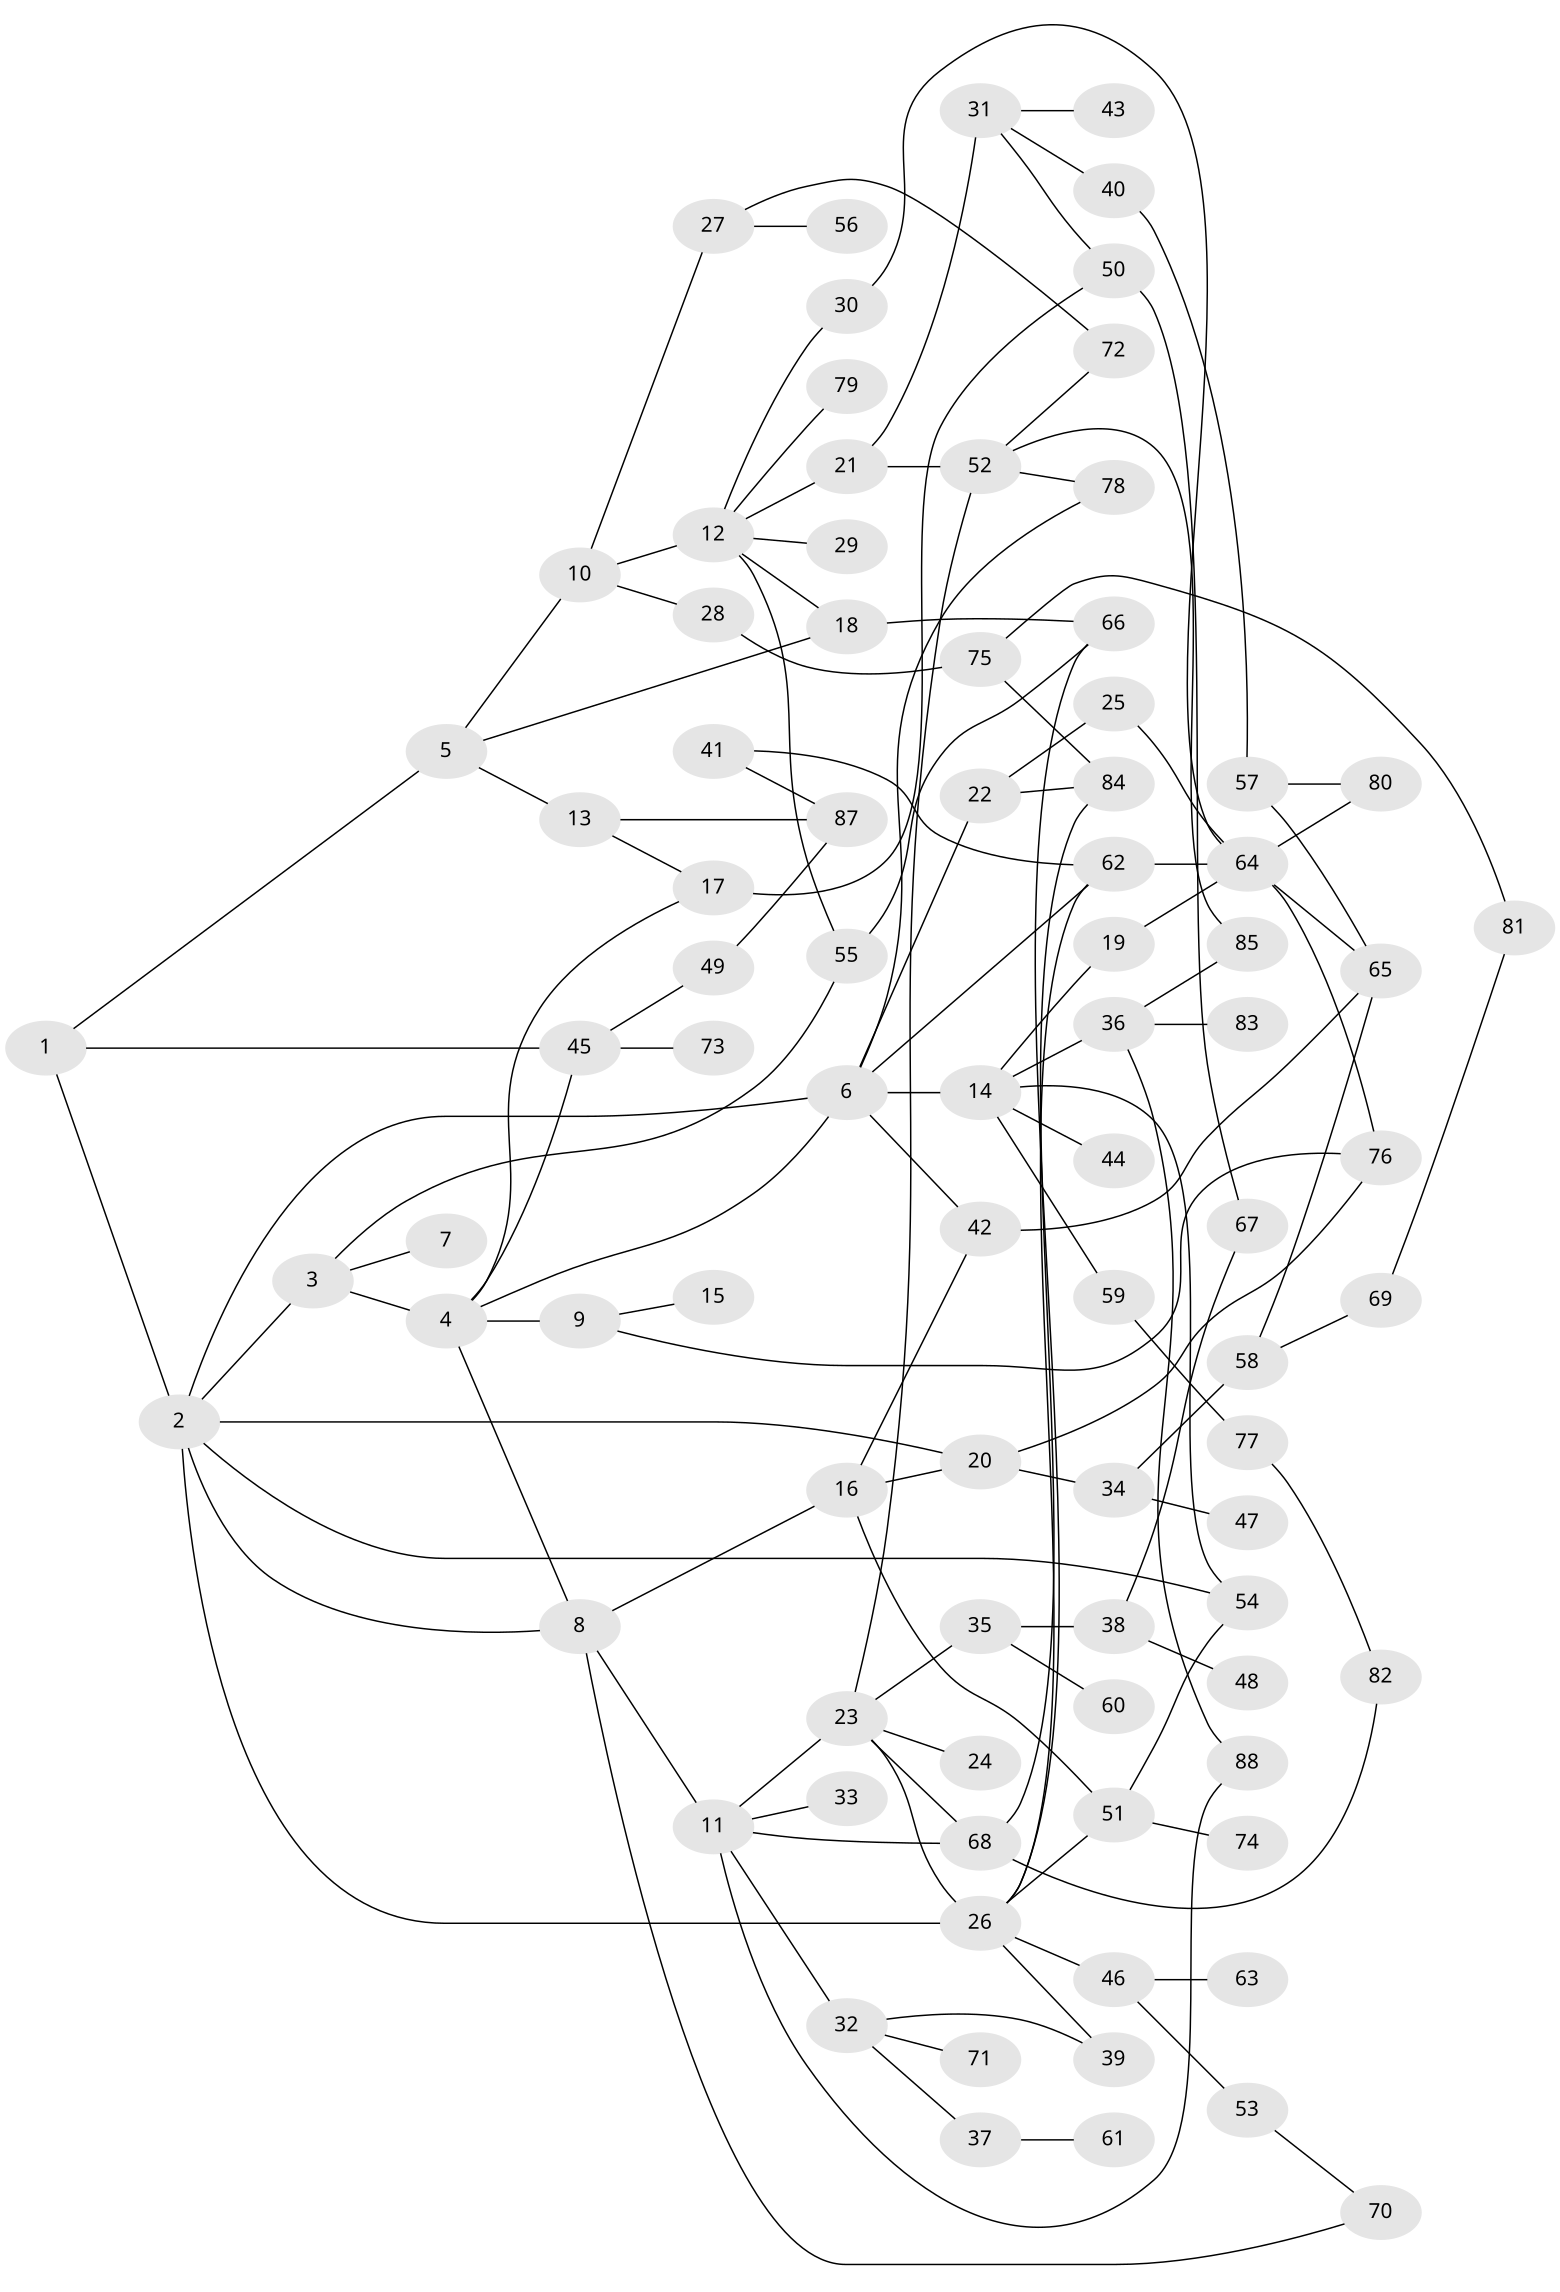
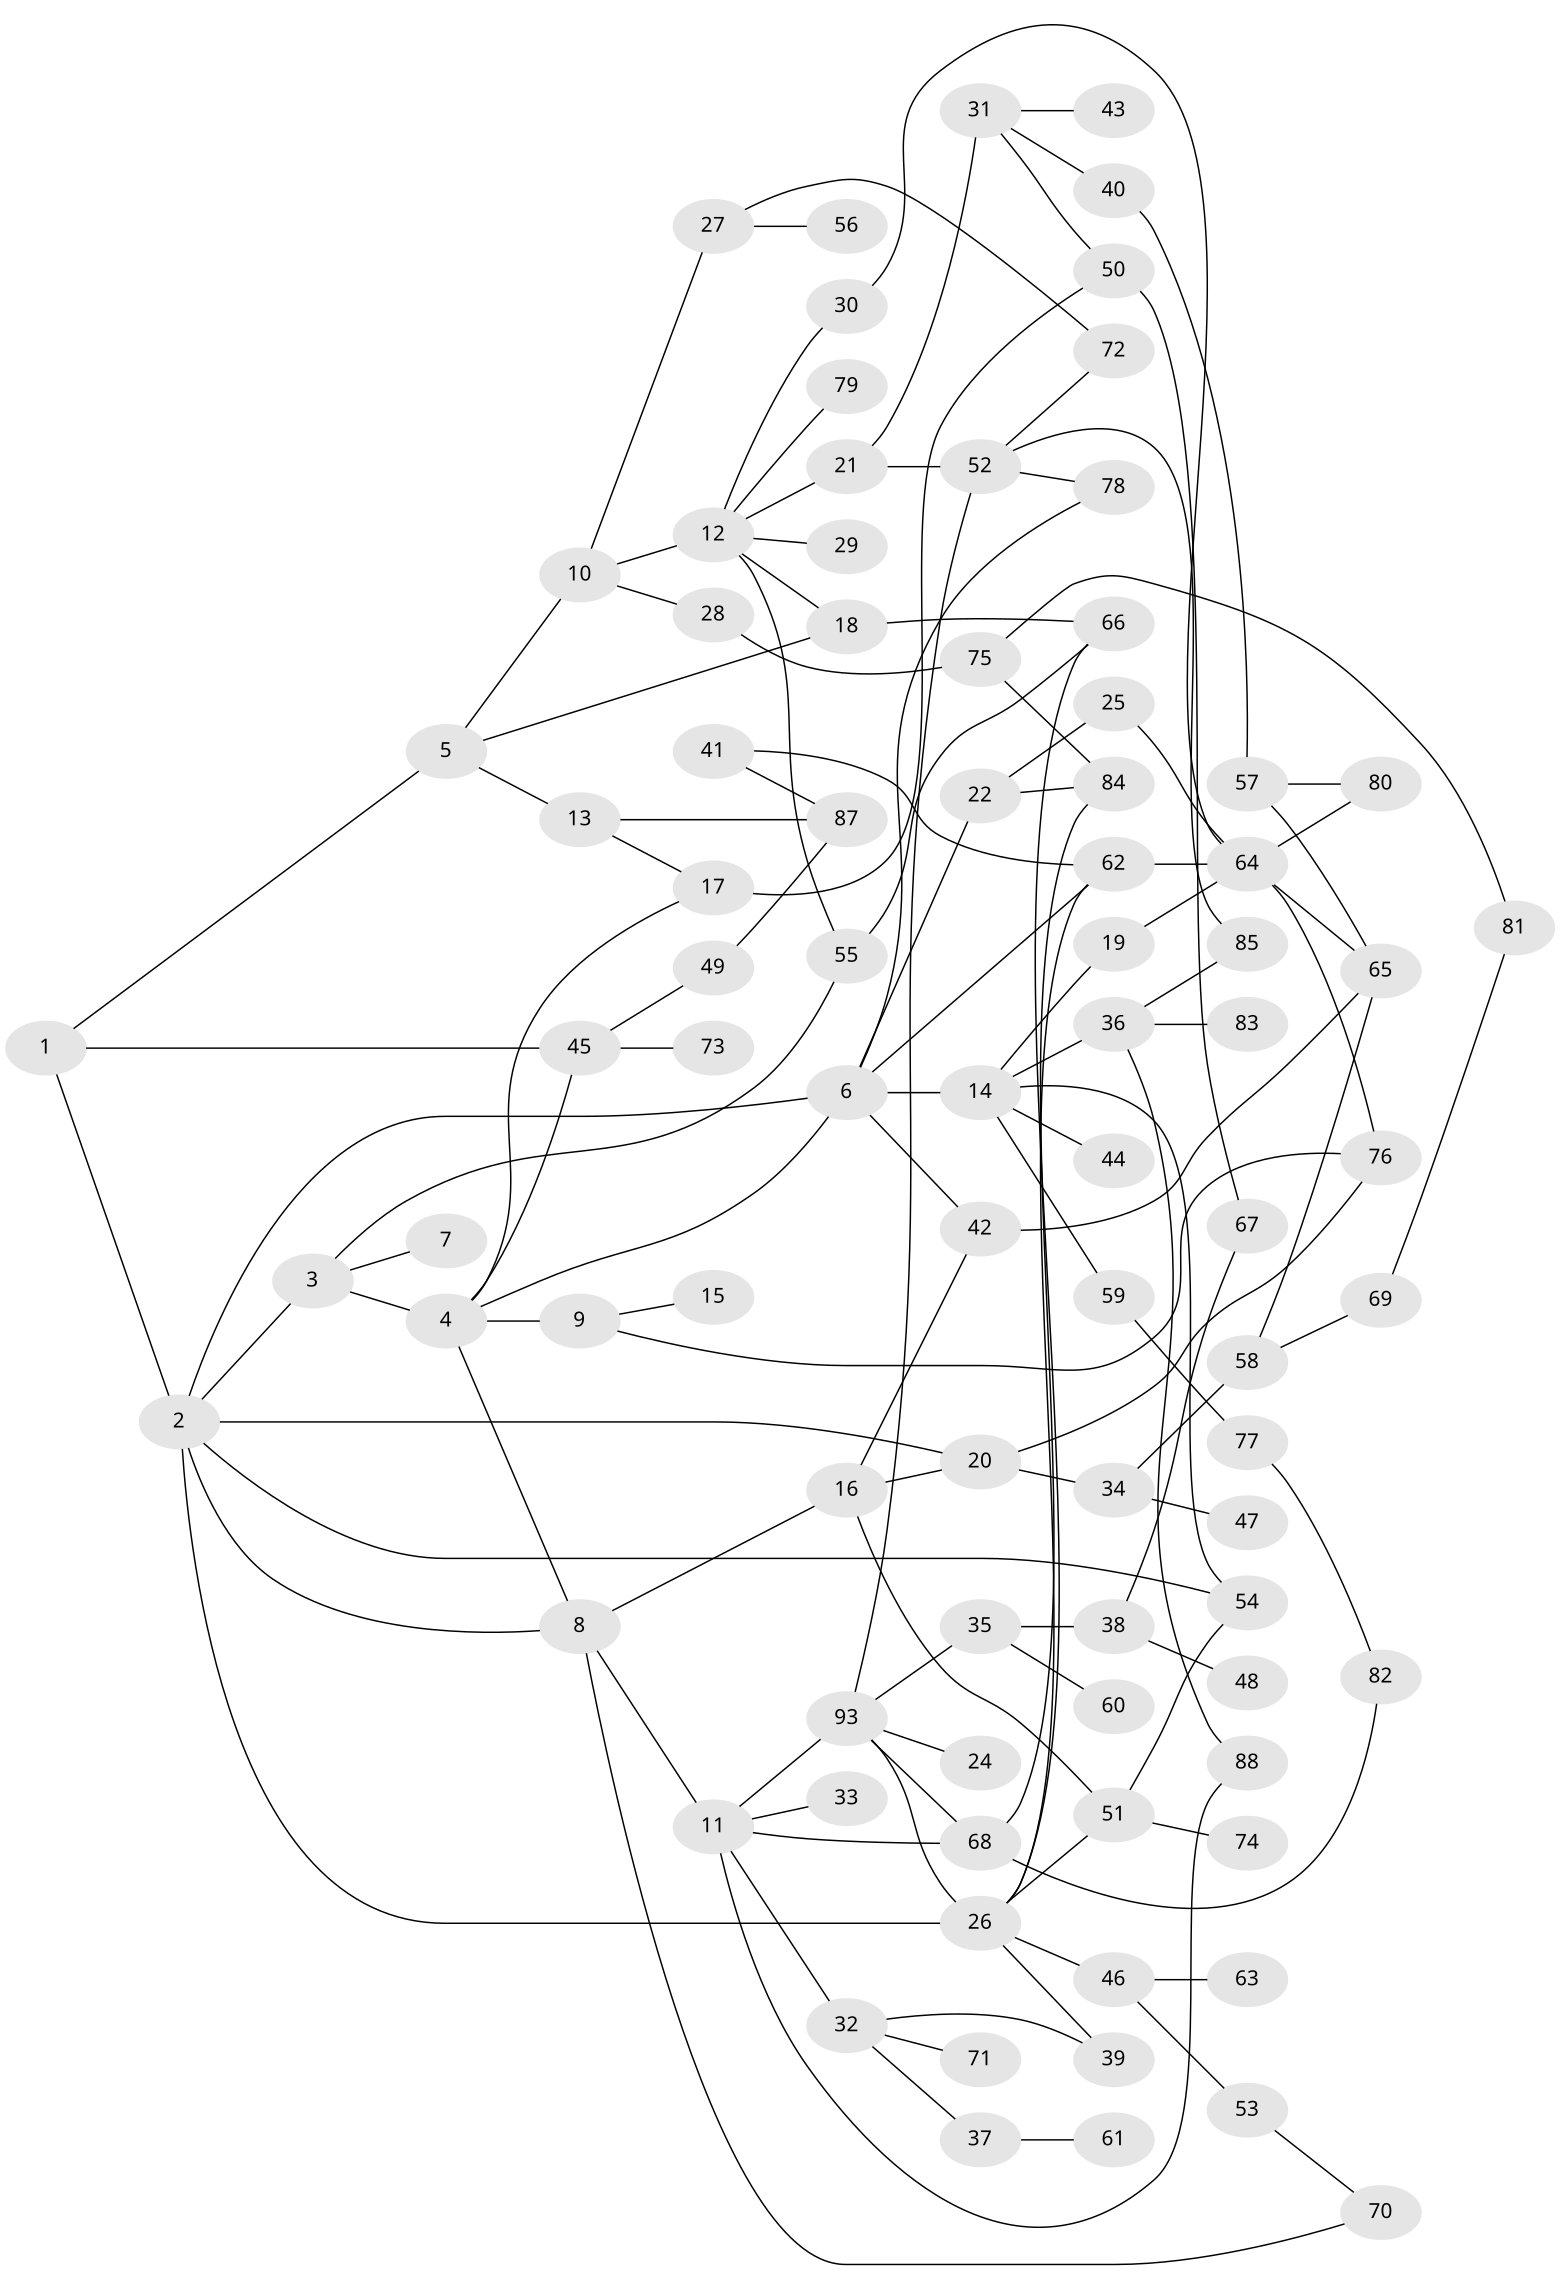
node "23": label "23" -> "93"
